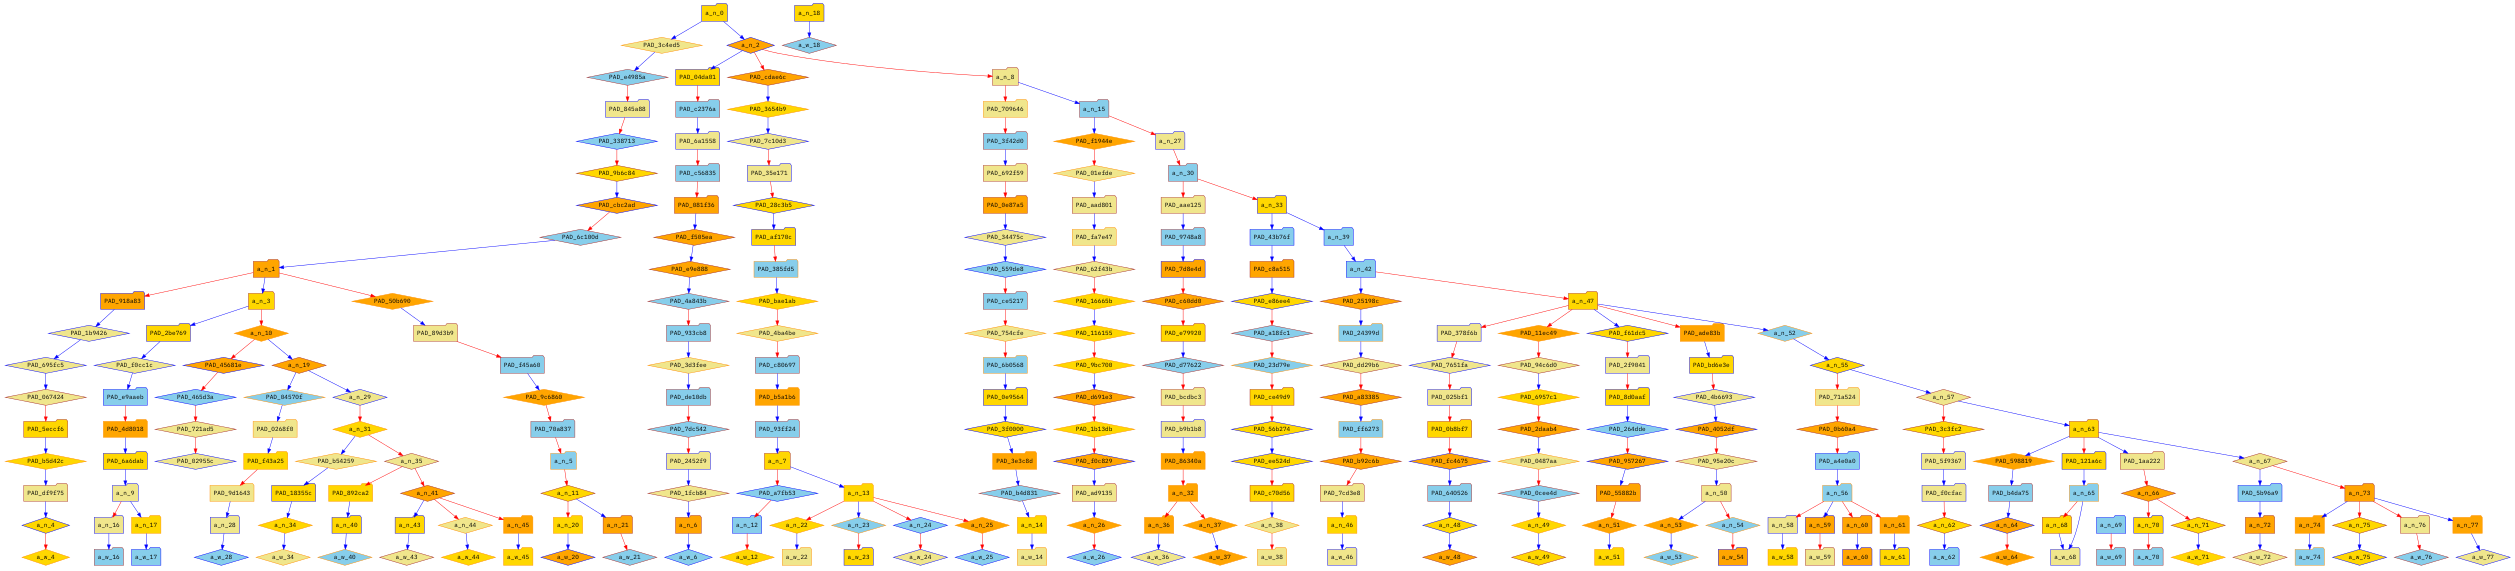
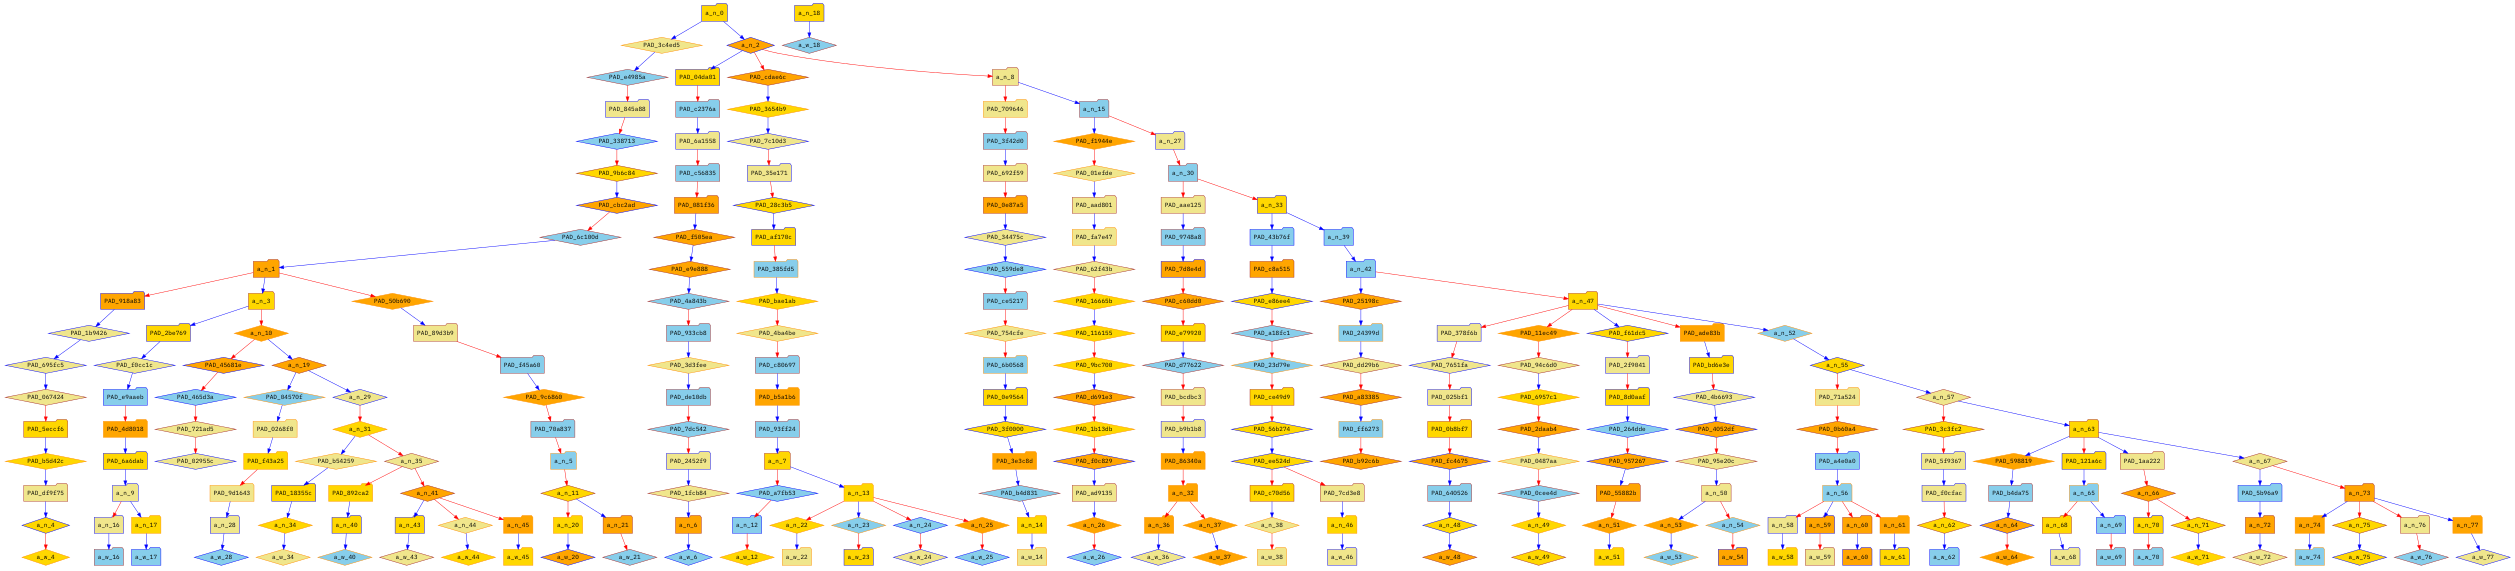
edge "PAD_b92c6b" -> "PAD_7cd3e8": now "PAD_ee524d" -> "PAD_7cd3e8"
edge "a_n_65" -> "a_w_68": now "a_n_65" -> "a_n_69"
